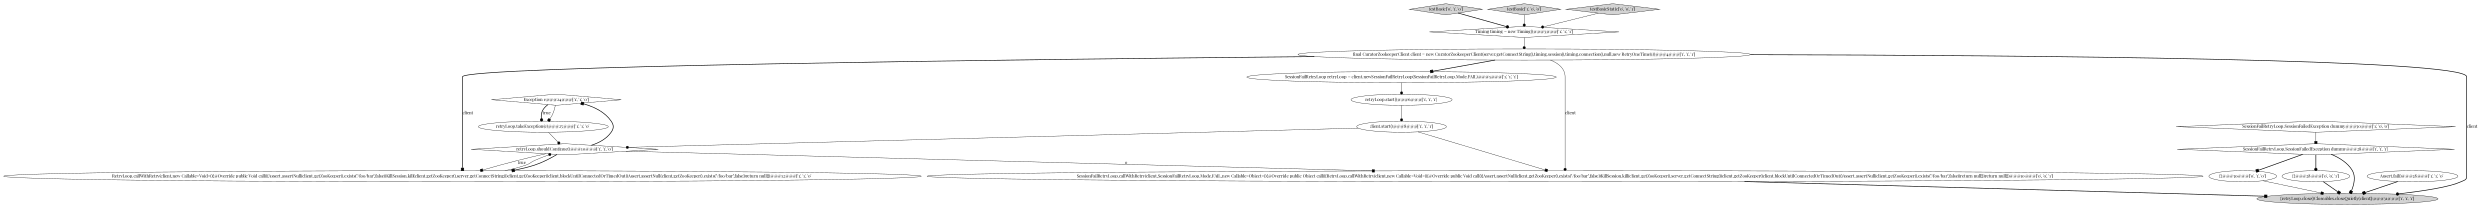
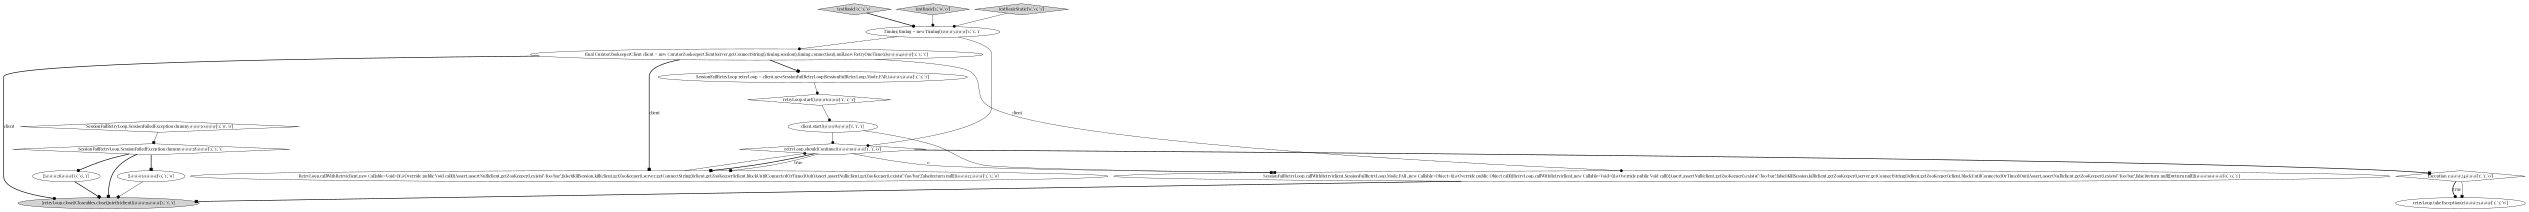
node "Timing timing = new Timing()@@@3@@@['1', '1', '1']": shape diamond -> ellipse
node "retryLoop.start()@@@6@@@['1', '1', '1']": shape ellipse -> diamond
edge "retryLoop.takeException(e)@@@25@@@['1', '1', '0']" -> "retryLoop.shouldContinue()@@@10@@@['1', '1', '0']": now "Timing timing = new Timing()@@@3@@@['1', '1', '1']" -> "retryLoop.shouldContinue()@@@10@@@['1', '1', '0']"
node "Assert.fail()@@@28@@@['1', '1', '0']": removed
